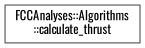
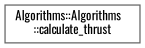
node "FCCAnalyses::Algorithms ::calculate_thrust": label "FCCAnalyses::Algorithms ::calculate_thrust" -> "Algorithms::Algorithms ::calculate_thrust"
